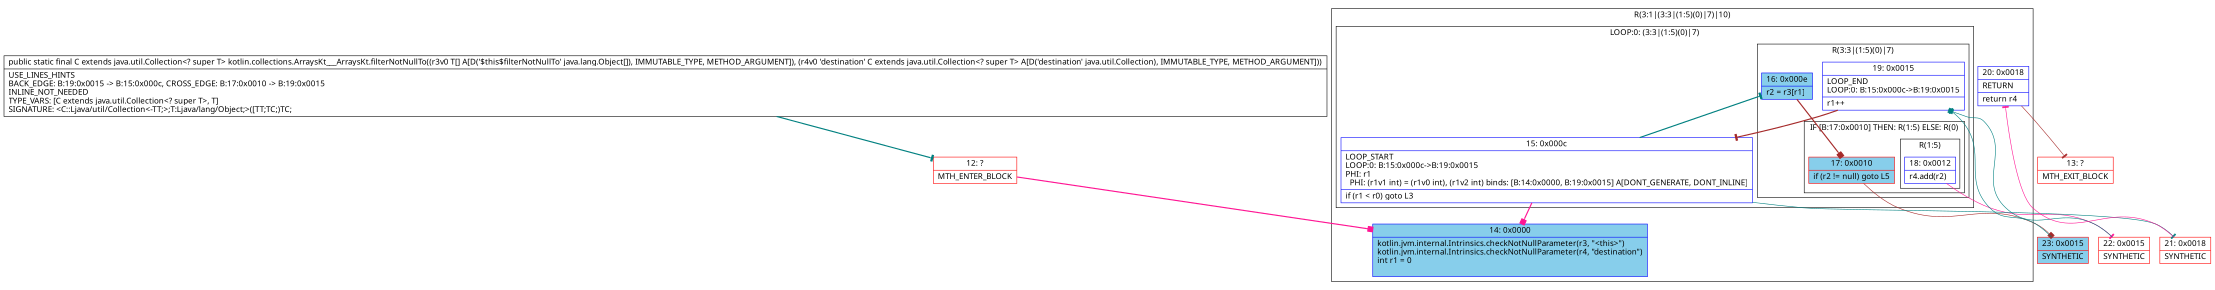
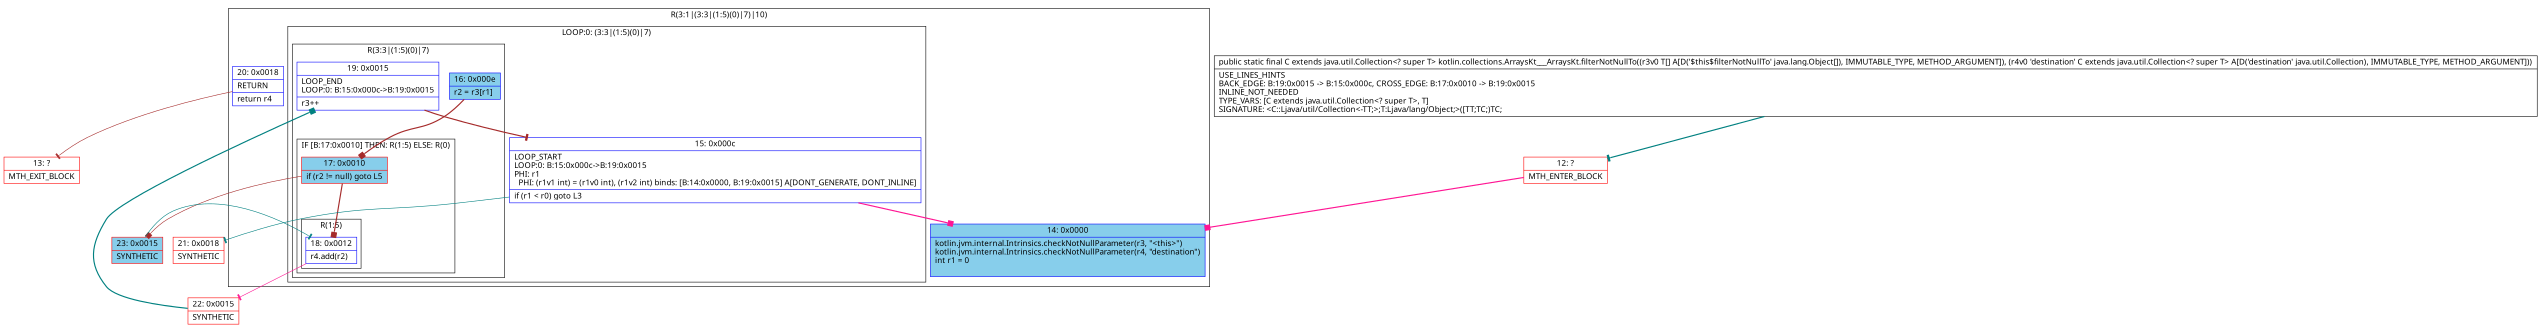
node "19: 0x0015": text "r1++" -> "r3++"
edge "15: 0x000c" -> "16: 0x000e": removed
edge "23: 0x0015" -> "19: 0x0015": now "23: 0x0015" -> "18: 0x0012"
edge "22: 0x0015" -> "19: 0x0015": style solid -> bold
edge "17: 0x0010" -> "18: 0x0012": added
edge "21: 0x0018" -> "20: 0x0018": removed
